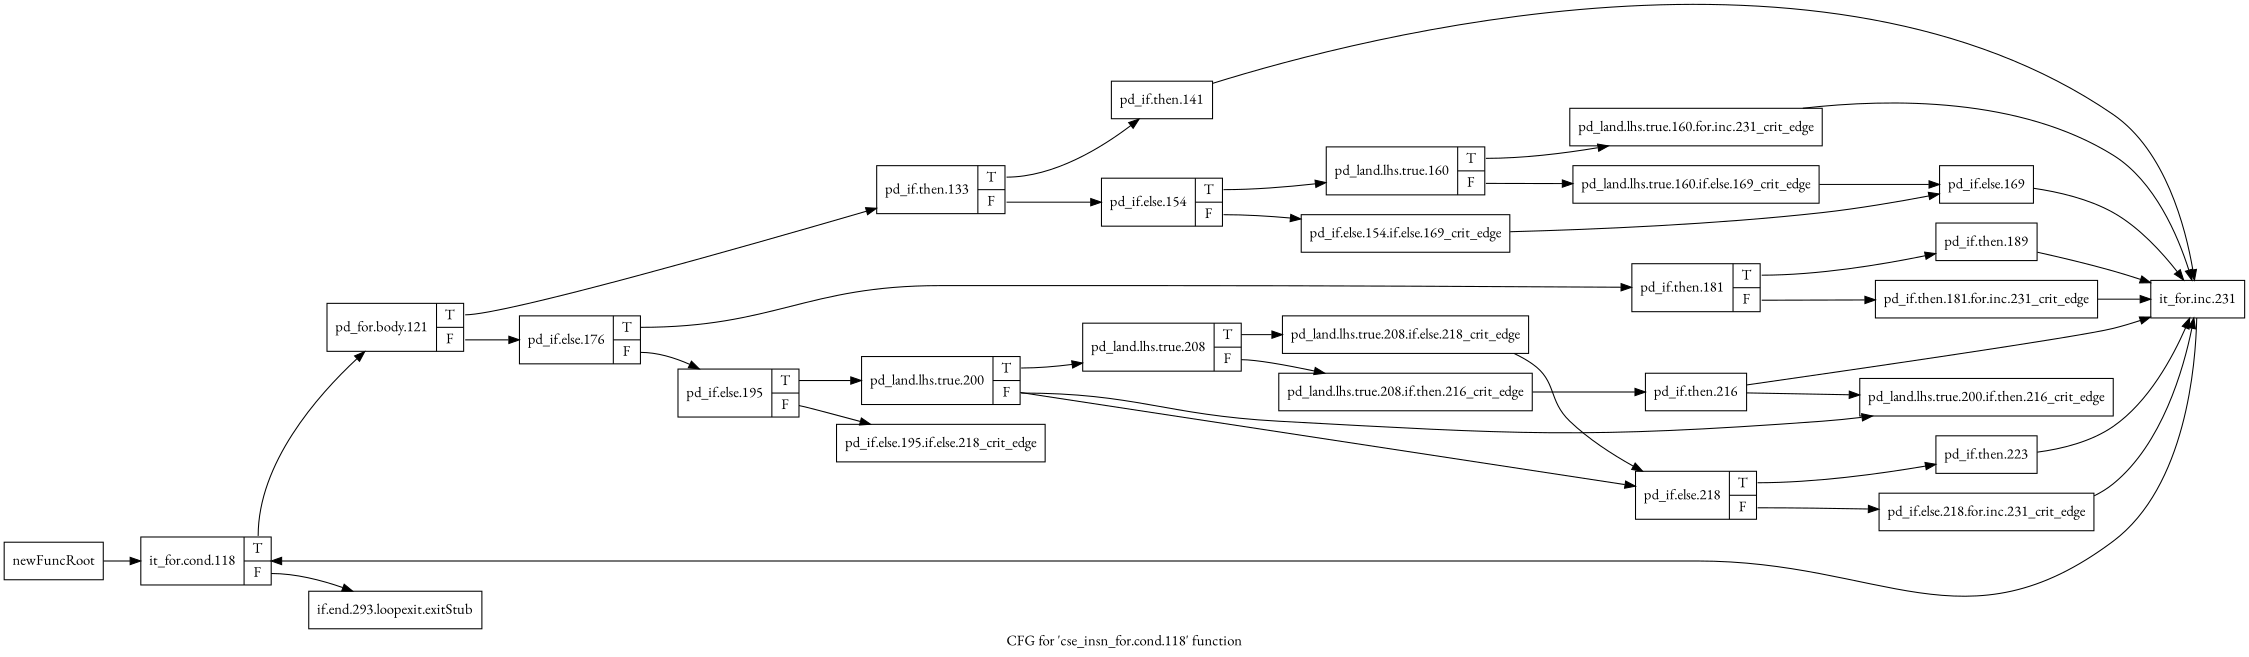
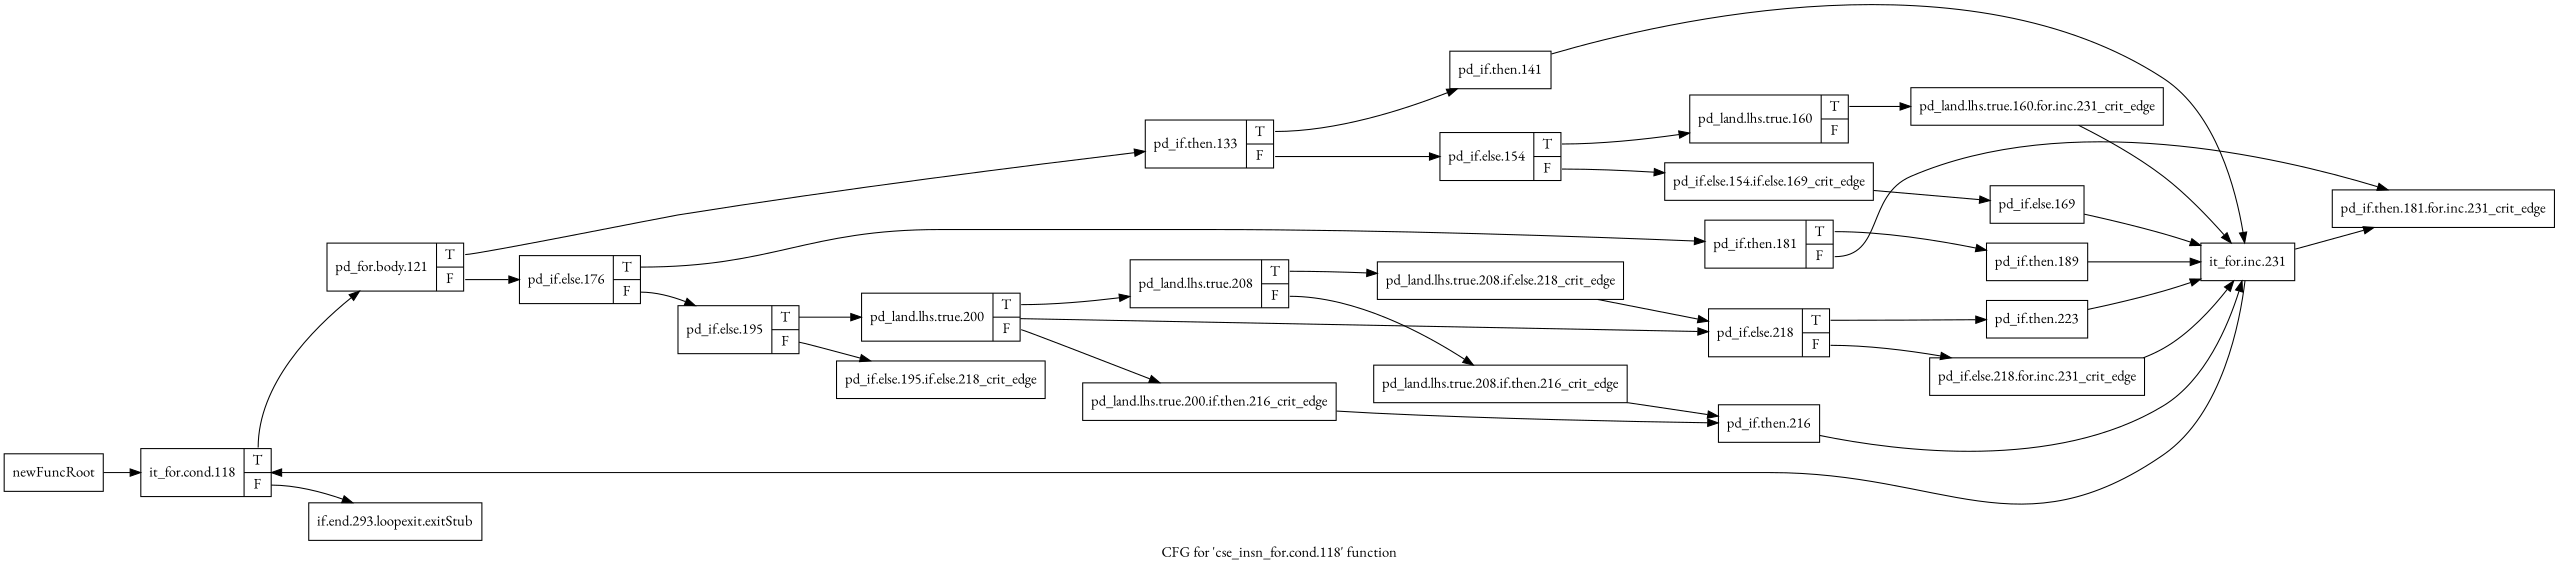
node "pd_land.lhs.true.160.if.else.169_crit_edge": removed
edge "pd_if.then.181.for.inc.231_crit_edge" -> "it_for.inc.231": reversed
edge "pd_if.then.216" -> "pd_land.lhs.true.200.if.then.216_crit_edge": reversed
